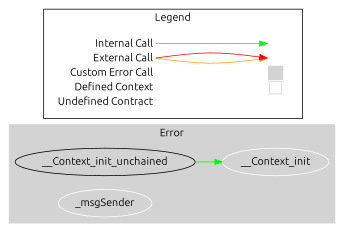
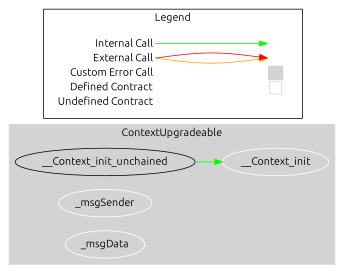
node "Internal Call": text "Defined Context" -> "Defined Contract"
cluster "Error": label "Error" -> "ContextUpgradeable"
node "_msgData": added
